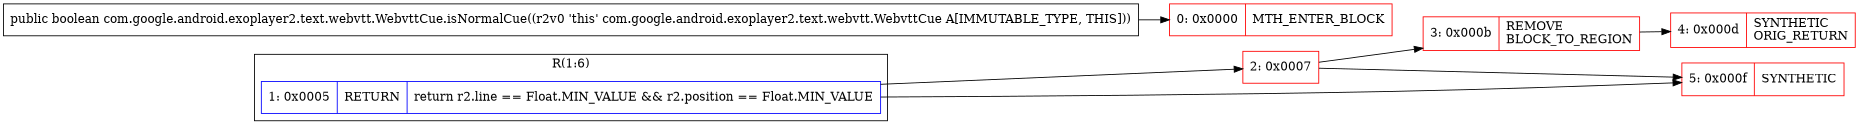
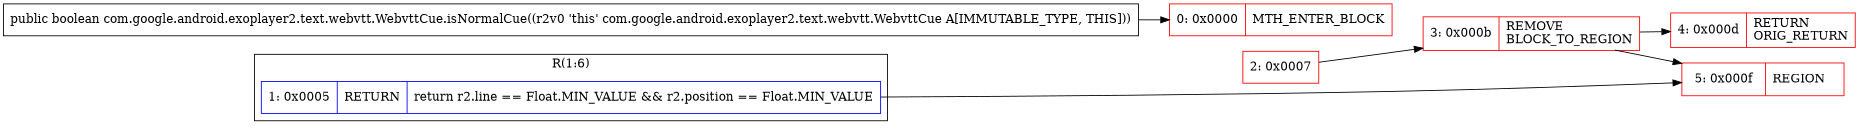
node "4: 0x000d": text "SYNTHETIC" -> "RETURN"
edge "2: 0x0007" -> "5: 0x000f": now "3: 0x000b" -> "5: 0x000f"
edge "1: 0x0005" -> "2: 0x0007": removed
node "5: 0x000f": text "SYNTHETIC" -> "REGION"
